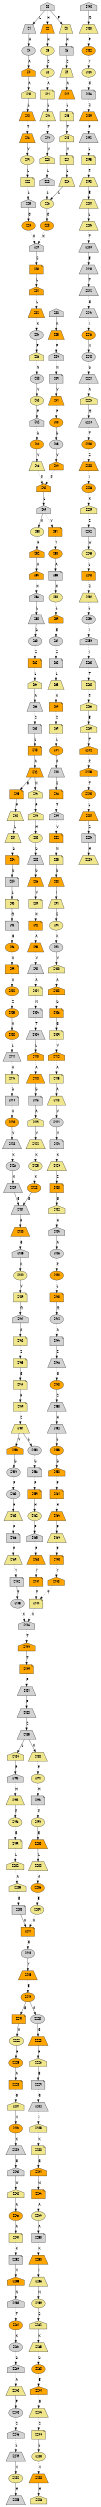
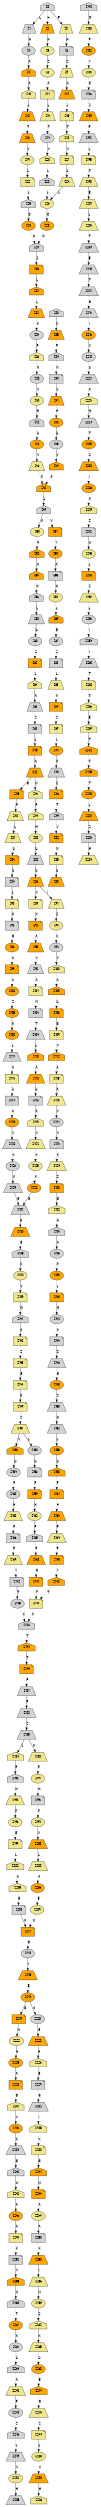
edge "S88" -> "S91": now "S86" -> "S91"
edge "S90" -> "S93": label "Q" -> "H"
edge "S153" -> "S156": style dotted -> solid
edge "S168" -> "S171": label "Y" -> "M"
edge "S197" -> "S200": label "E" -> "V"
